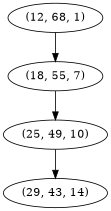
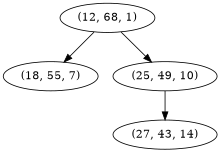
edge "(18, 55, 7)" -> "(25, 49, 10)": now "(12, 68, 1)" -> "(25, 49, 10)"
node "(29, 43, 14)": label "(29, 43, 14)" -> "(27, 43, 14)"
